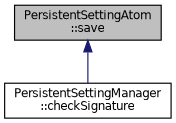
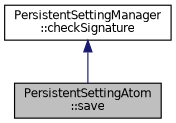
edge "PersistentSettingManager ::checkSignature" -> "PersistentSettingAtom ::save": reversed
